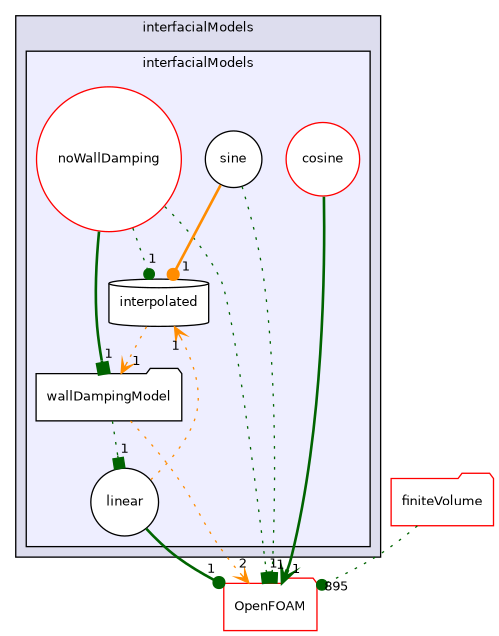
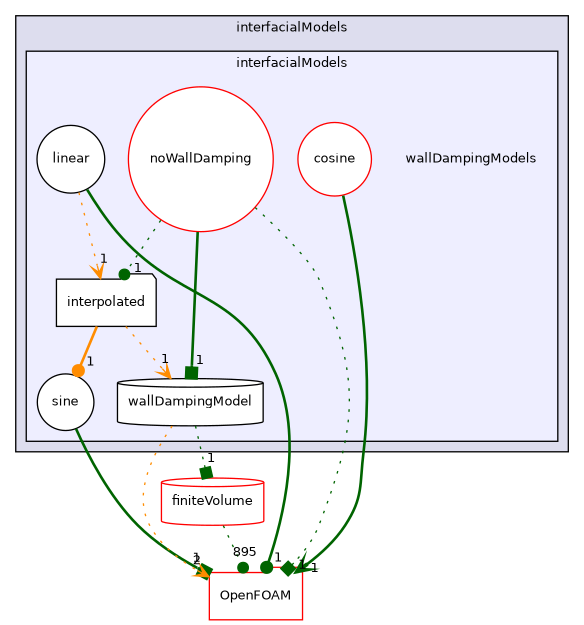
node "wallDampingModels": added
edge "sine" -> "interpolated": reversed
node "interpolated": shape cylinder -> folder
edge "sine" -> "OpenFOAM": style dotted -> bold
node "wallDampingModel": shape folder -> cylinder
edge "wallDampingModel" -> "linear": now "wallDampingModel" -> "finiteVolume"
node "finiteVolume": shape folder -> cylinder
